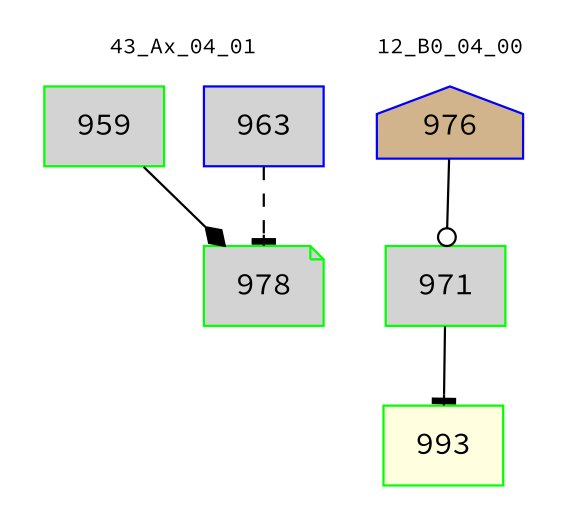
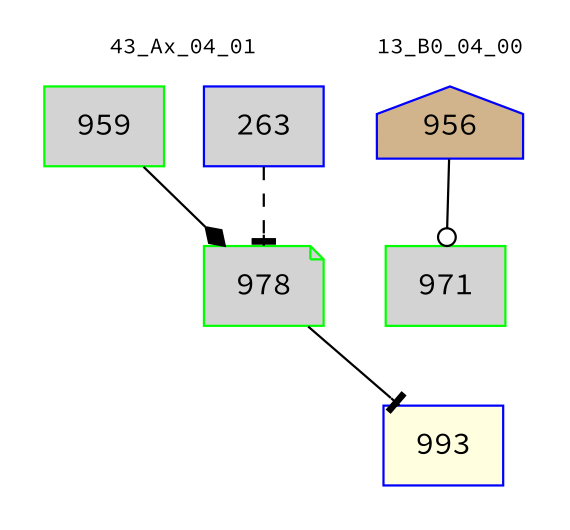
cluster "12_B0_04_00": label "12_B0_04_00" -> "13_B0_04_00"
node "963": label "963" -> "263"
node "976": label "976" -> "956"
edge "971" -> "993": now "978" -> "993"
node "993": color green -> blue
